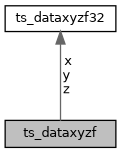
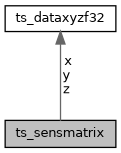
node "ts_dataxyzf": label "ts_dataxyzf" -> "ts_sensmatrix"
